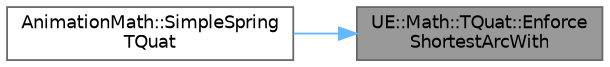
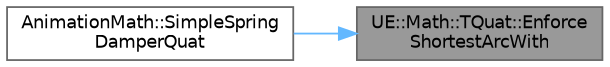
node "AnimationMath::SimpleSpring TQuat": label "AnimationMath::SimpleSpring TQuat" -> "AnimationMath::SimpleSpring DamperQuat"
